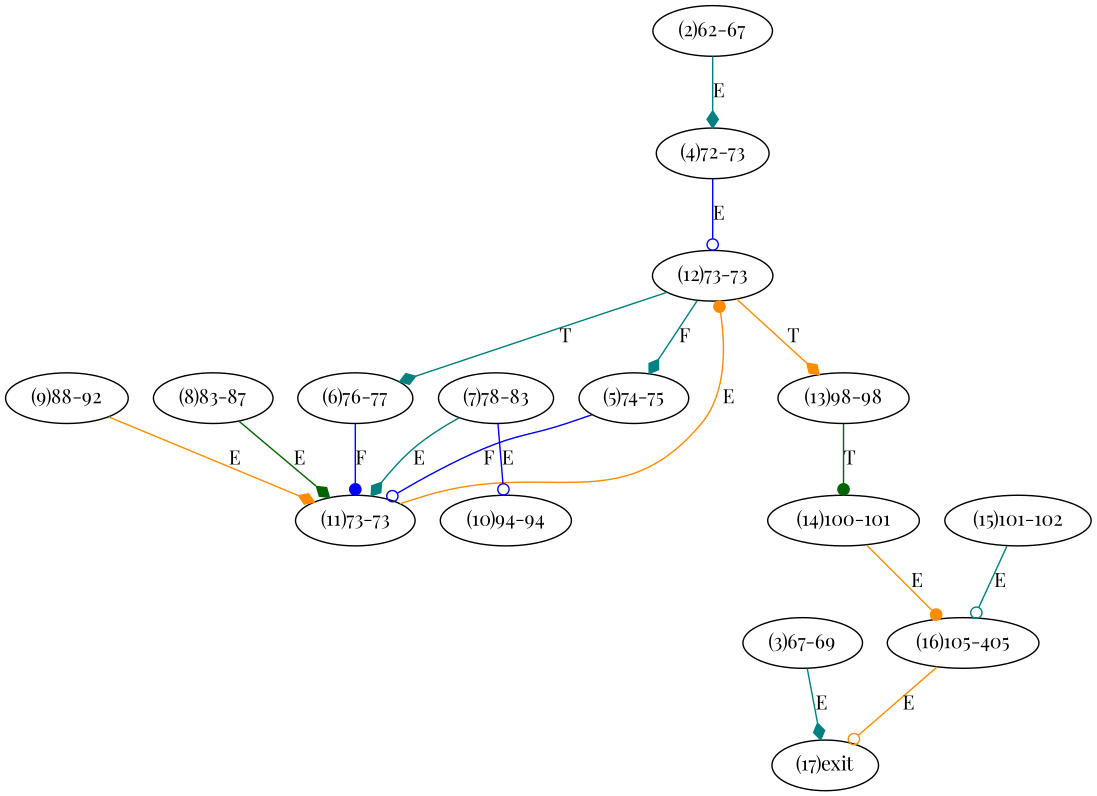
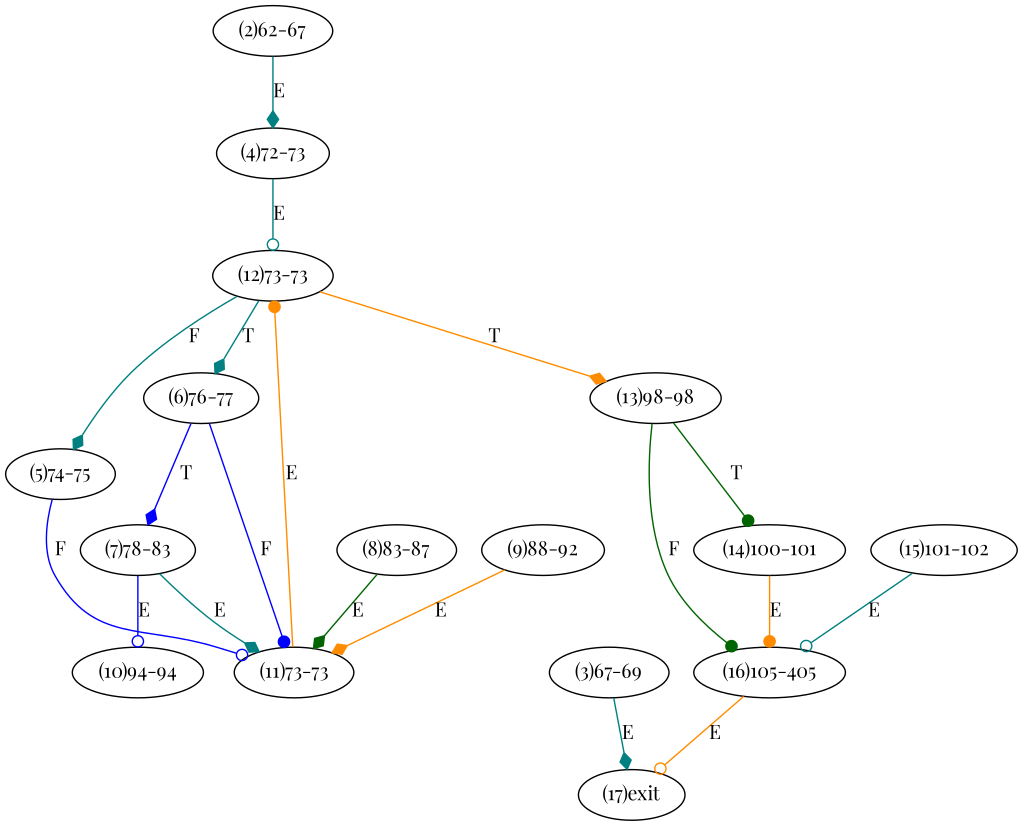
edge "(4)72-73" -> "(12)73-73": color blue -> teal
edge "(6)76-77" -> "(7)78-83": added, label "T"
edge "(13)98-98" -> "(16)105-405": added, label "F"
